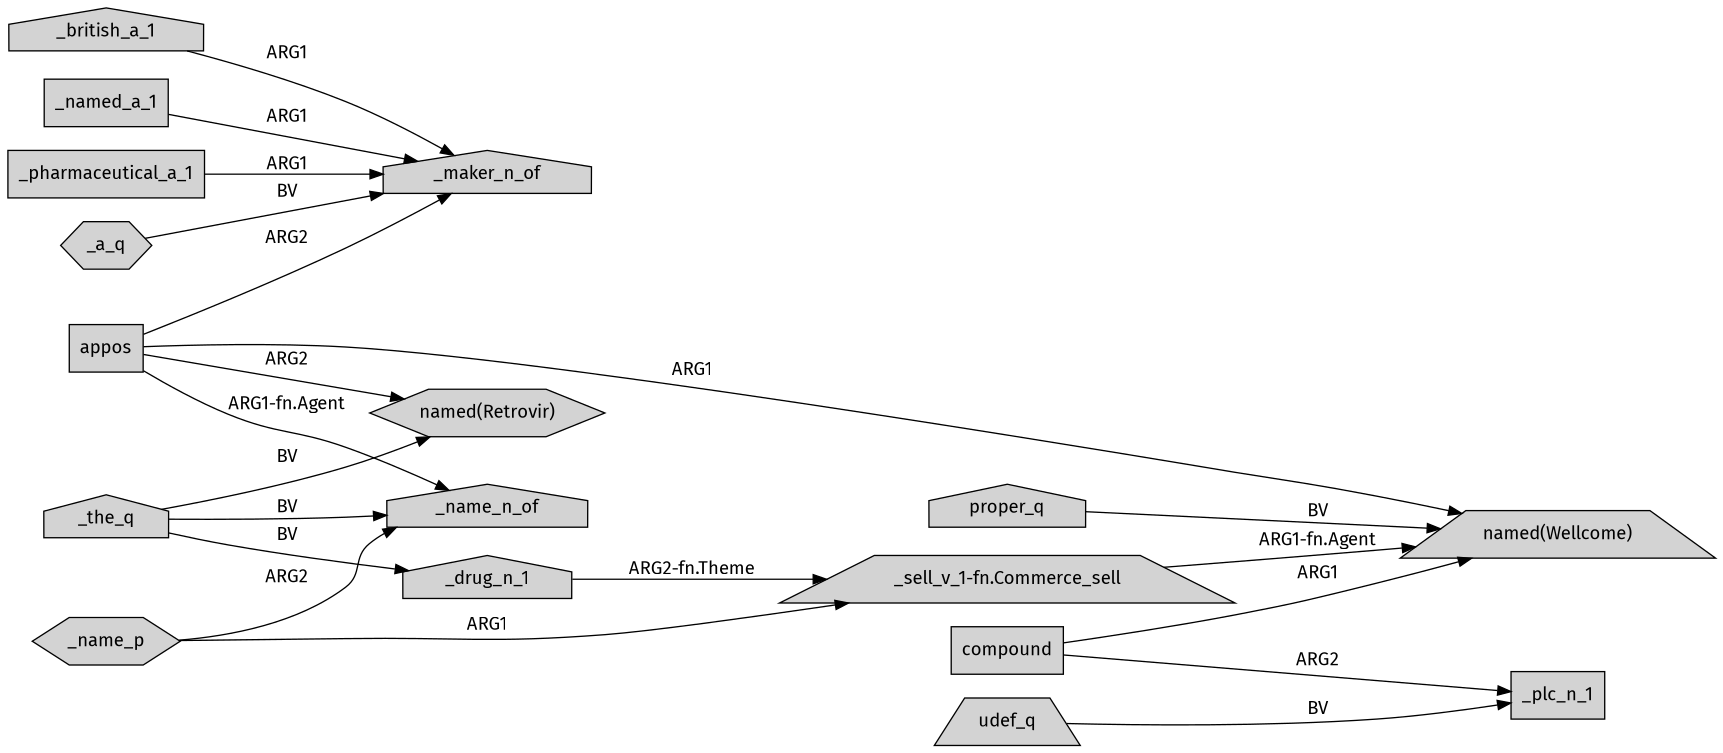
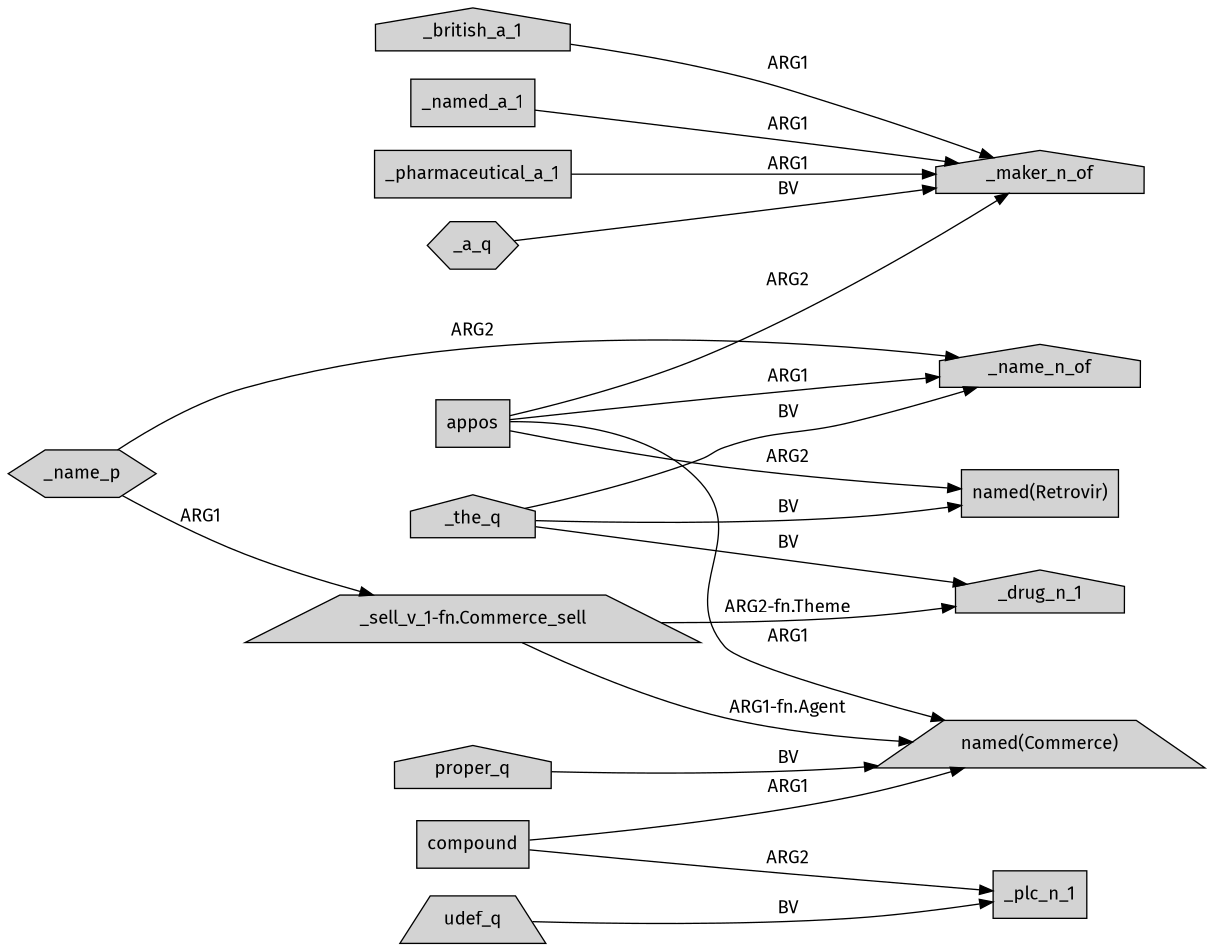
edge "appos" -> "_name_n_of": label "ARG1-fn.Agent" -> "ARG1"
node "named(Retrovir)": shape hexagon -> box
node "named(Wellcome)": label "named(Wellcome)" -> "named(Commerce)"
edge "_drug_n_1" -> "_sell_v_1-fn.Commerce_sell": reversed
